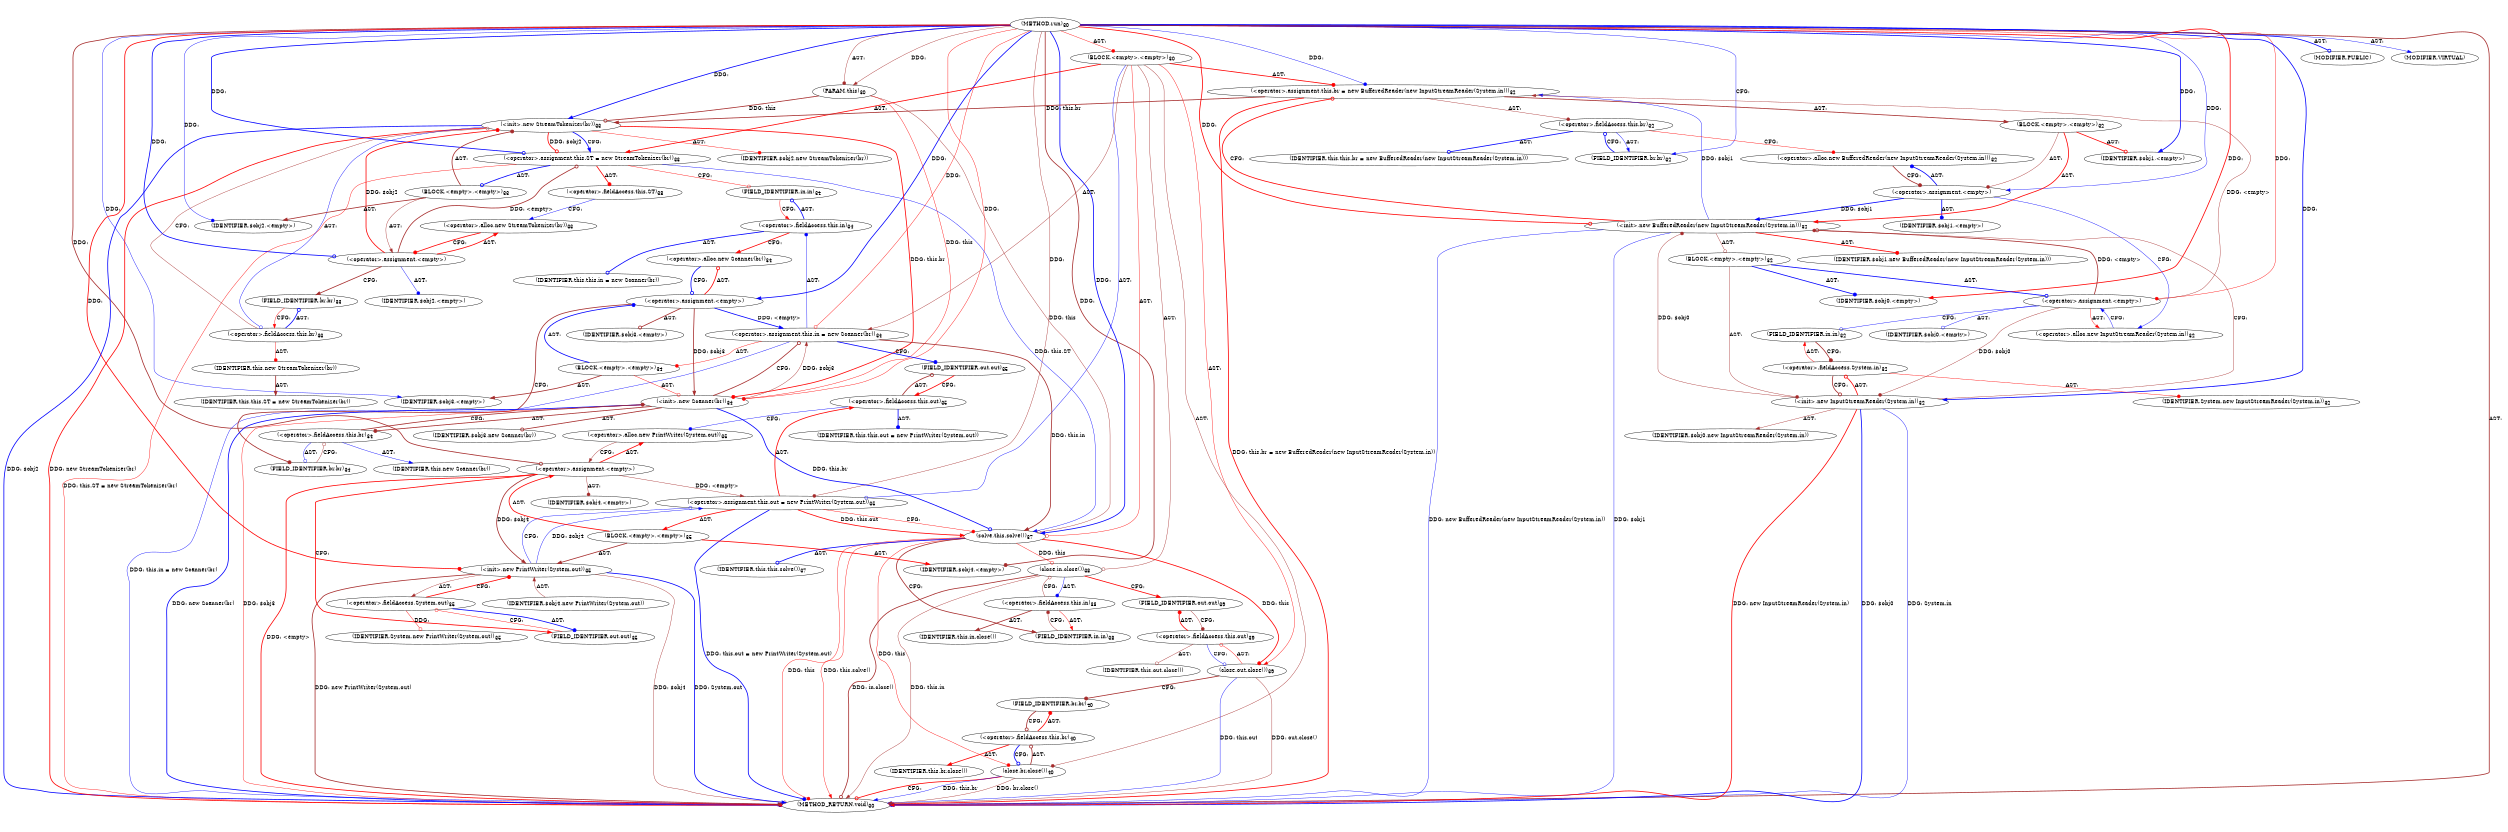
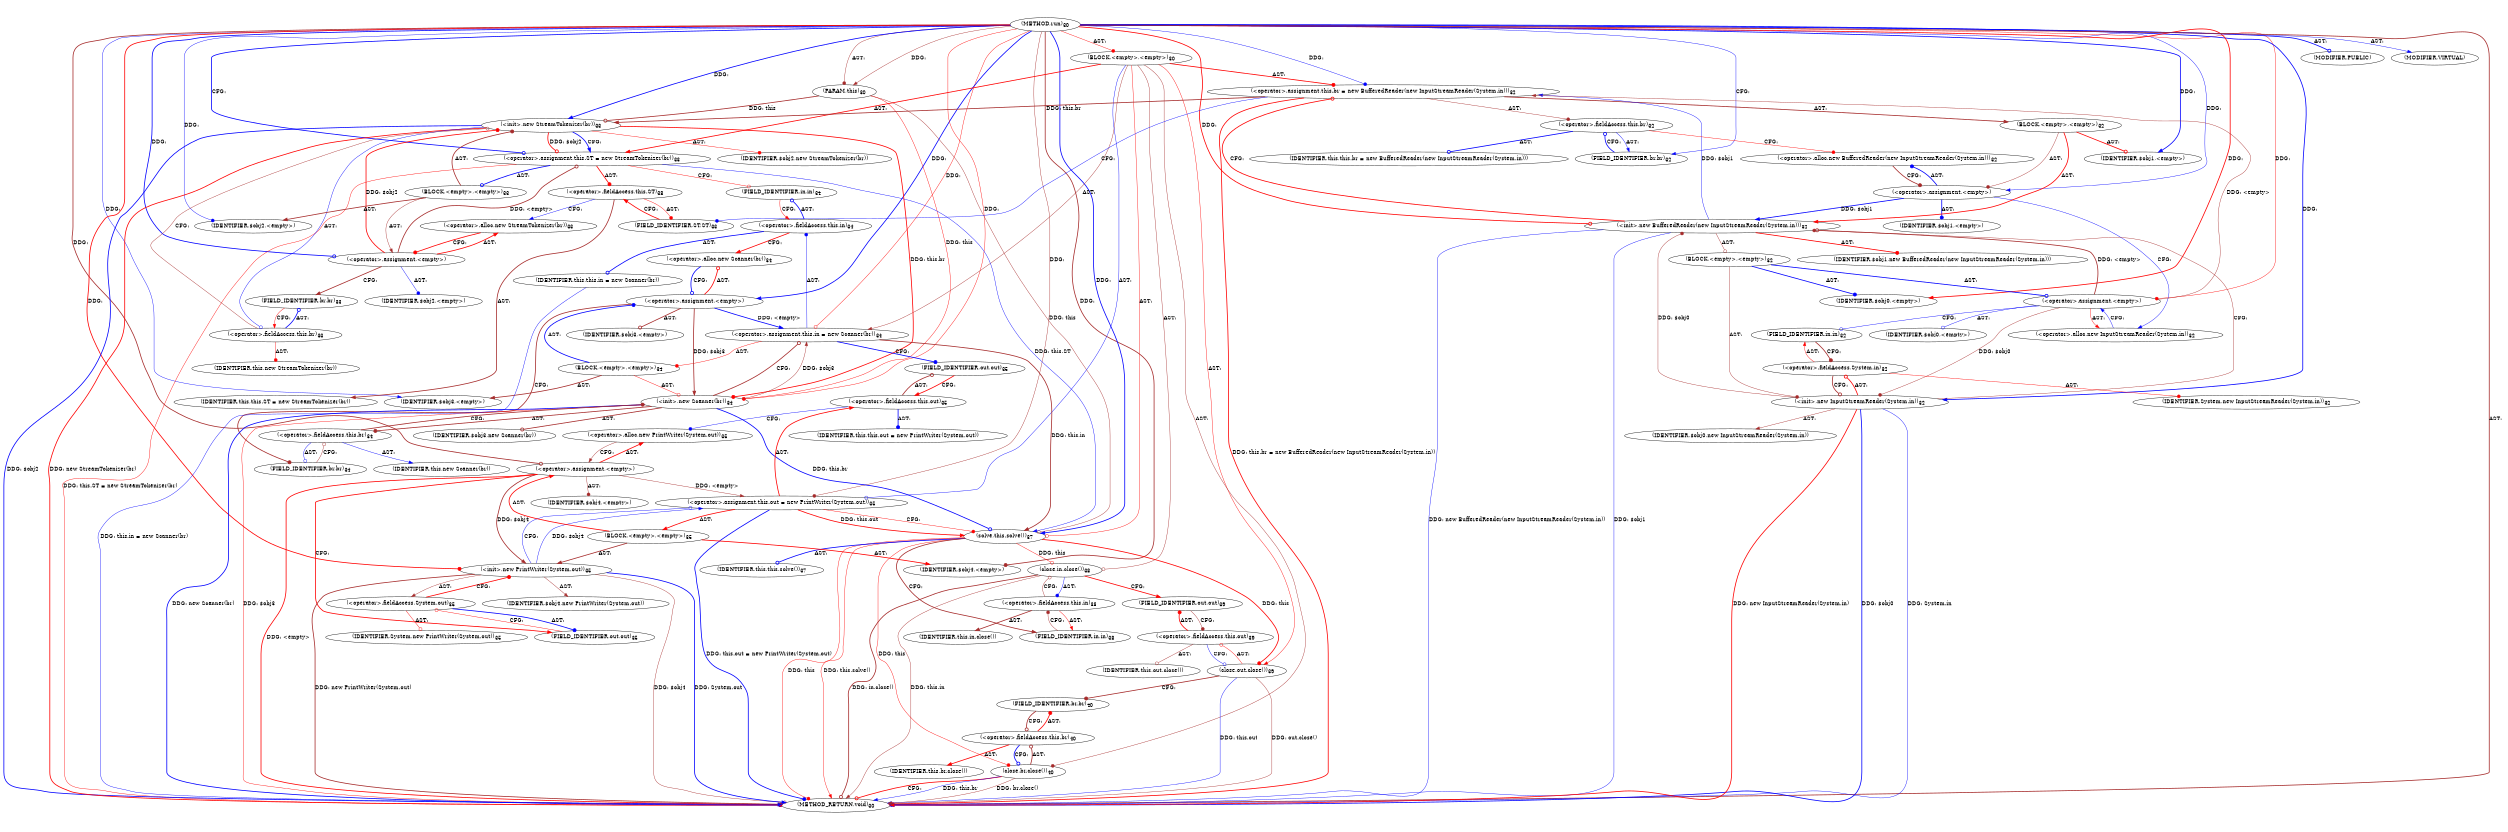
edge "(METHOD,run)" -> "(<operator>.assignment,this.ST = new StreamTokenizer(br))": label "DDG: " -> "CFG: "
node "(FIELD_IDENTIFIER,ST,ST)": added
edge "(IDENTIFIER,this,new StreamTokenizer(br))" -> "(IDENTIFIER,this,this.ST = new StreamTokenizer(br))": now "(<operator>.fieldAccess,this.ST)" -> "(IDENTIFIER,this,this.ST = new StreamTokenizer(br))"
edge "(IDENTIFIER,$obj4,new PrintWriter(System.out))" -> "(<init>,new PrintWriter(System.out))": reversed
edge "(<operator>.assignment,this.in = new Scanner(br))" -> "(METHOD_RETURN,void)": now "(IDENTIFIER,this,this.in = new Scanner(br))" -> "(METHOD_RETURN,void)"
edge "(<operator>.fieldAccess,System.out)" -> "(IDENTIFIER,System,new PrintWriter(System.out))": label "DDG: " -> "AST: "
